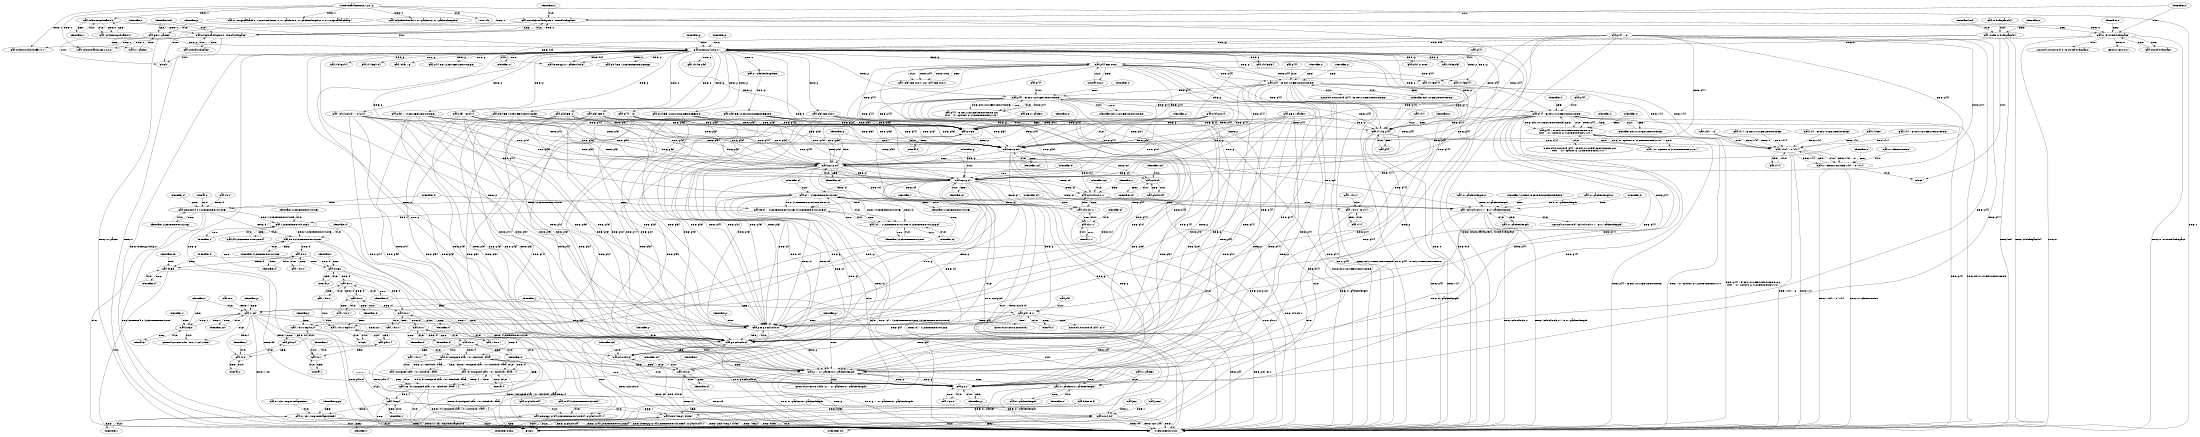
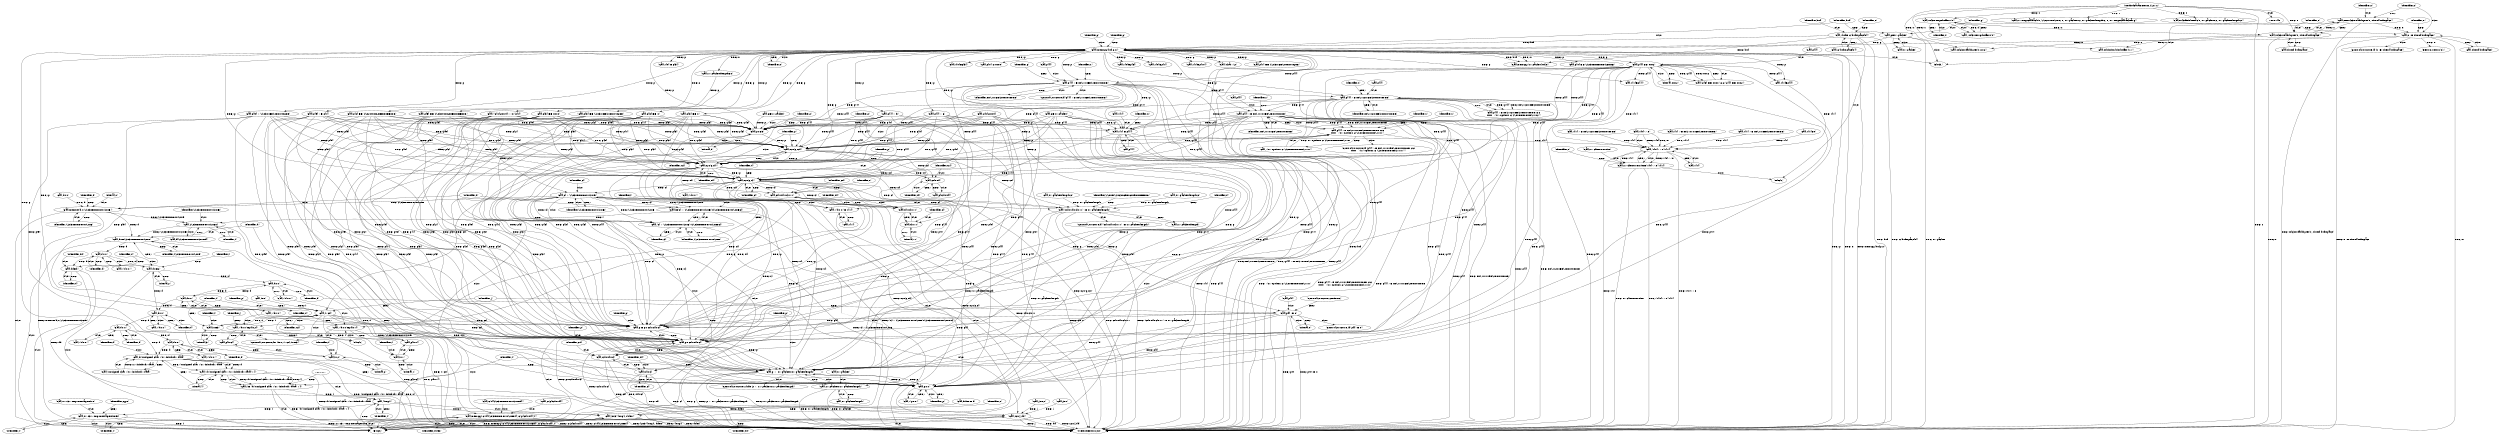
edge "(Call,p[4] < 6)" -> "(Call,memcpy(buf,p,n))": reversed
edge "(Call,*buf= &(buf_space[0]))" -> "(Call,&(buf_space[0]))": added, label "CFG:"
edge "(Call,p[i] != 0)" -> "(ControlStructure,continue;)": reversed
